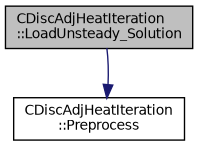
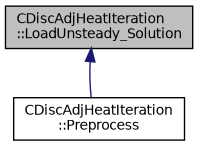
edge "CDiscAdjHeatIteration ::LoadUnsteady_Solution" -> "CDiscAdjHeatIteration ::Preprocess": reversed
